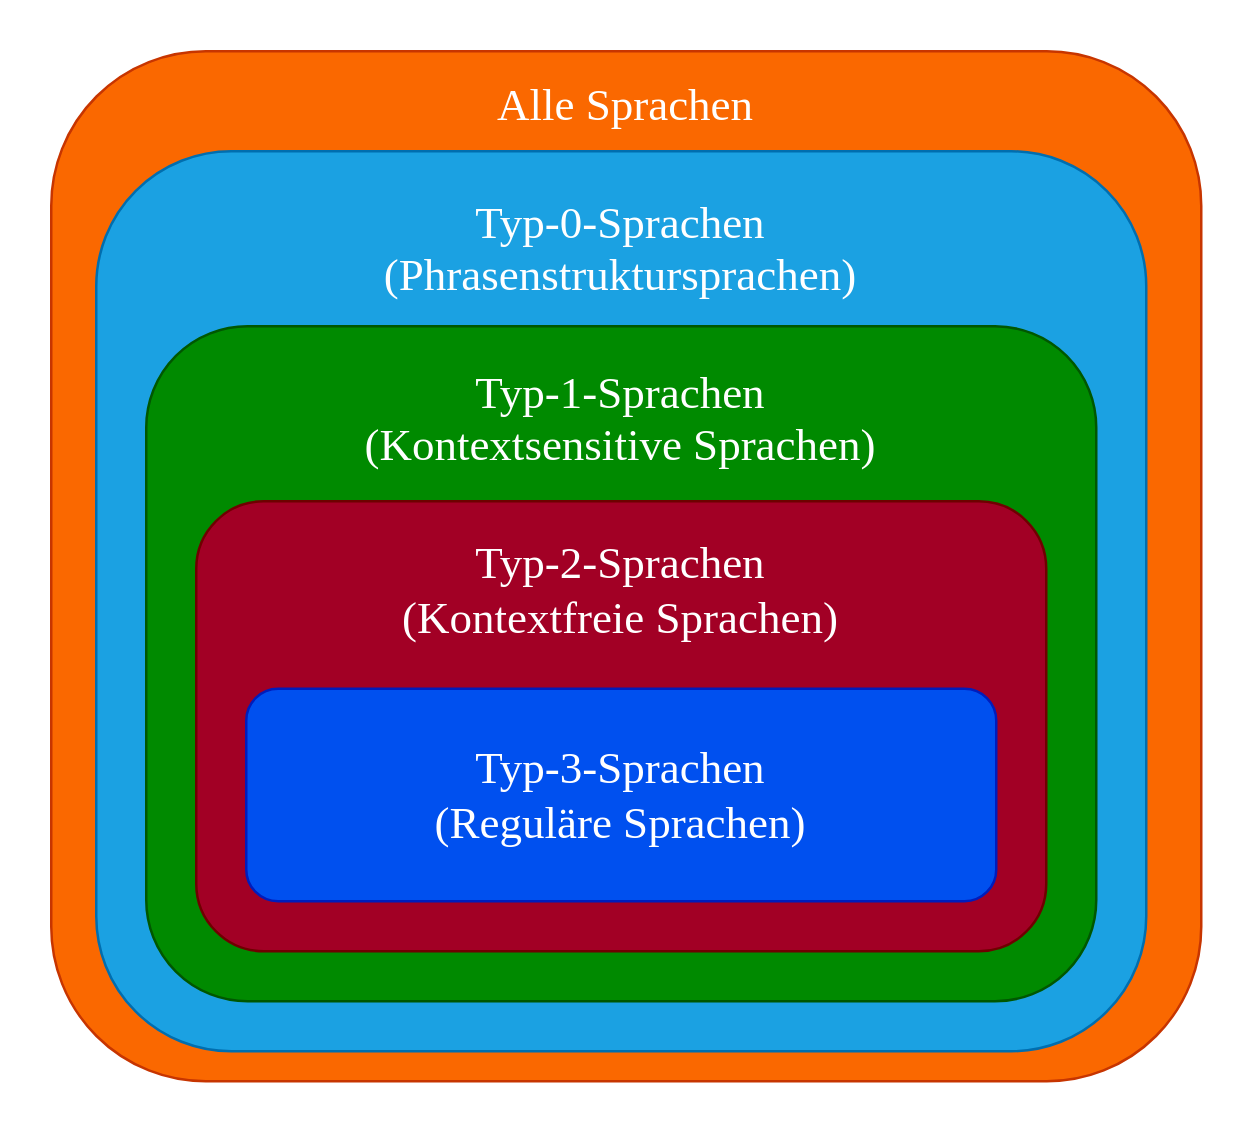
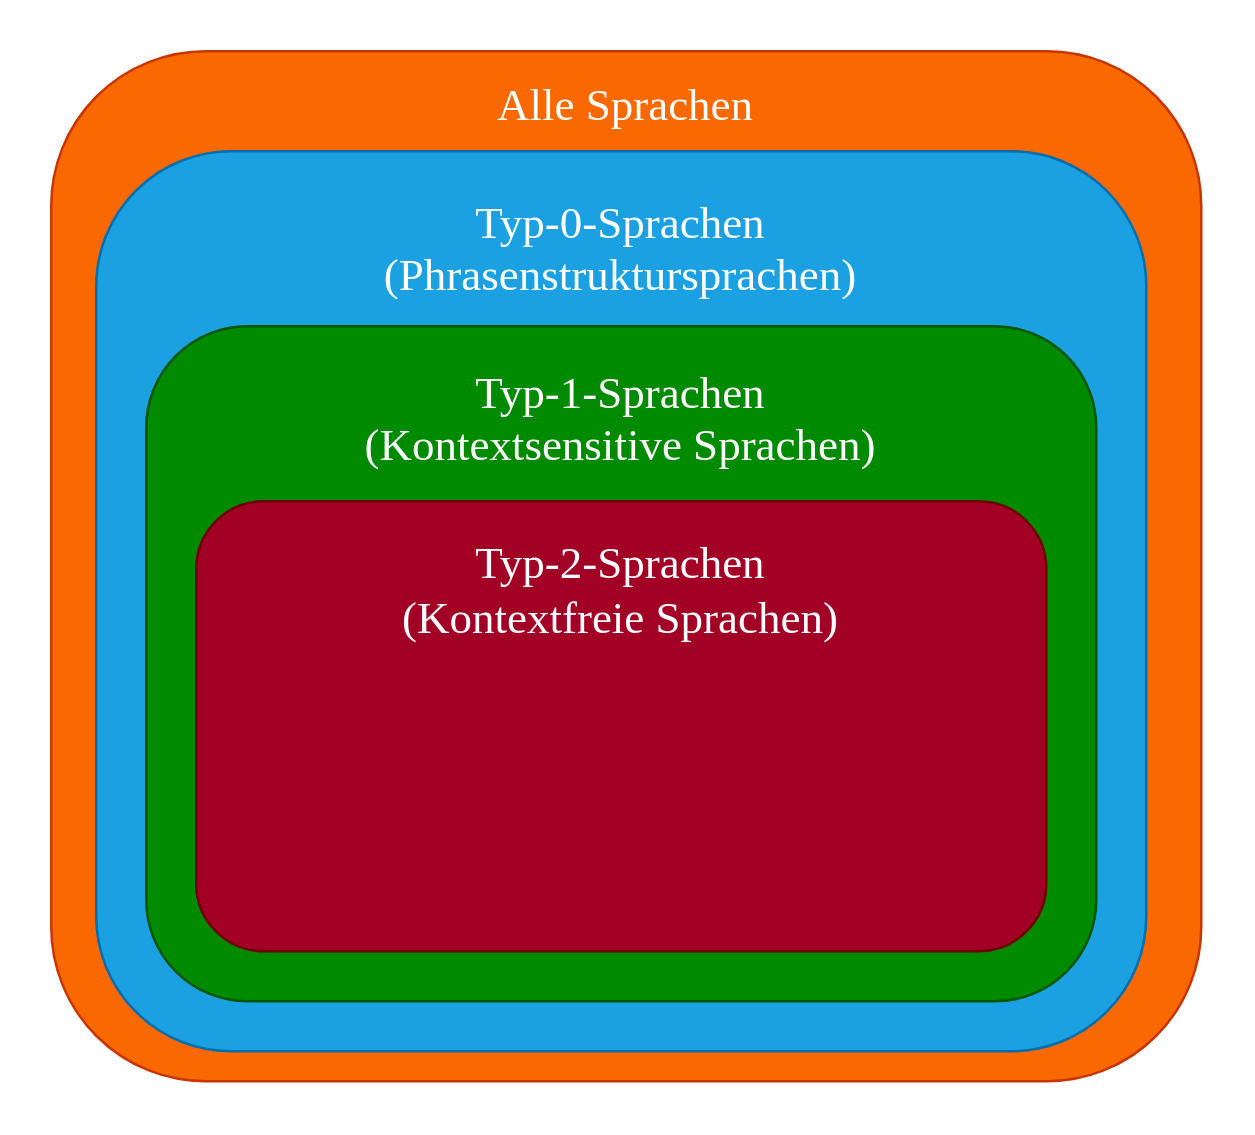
node "Typ-3-Sprachen (Reguläre Sprachen)": removed
